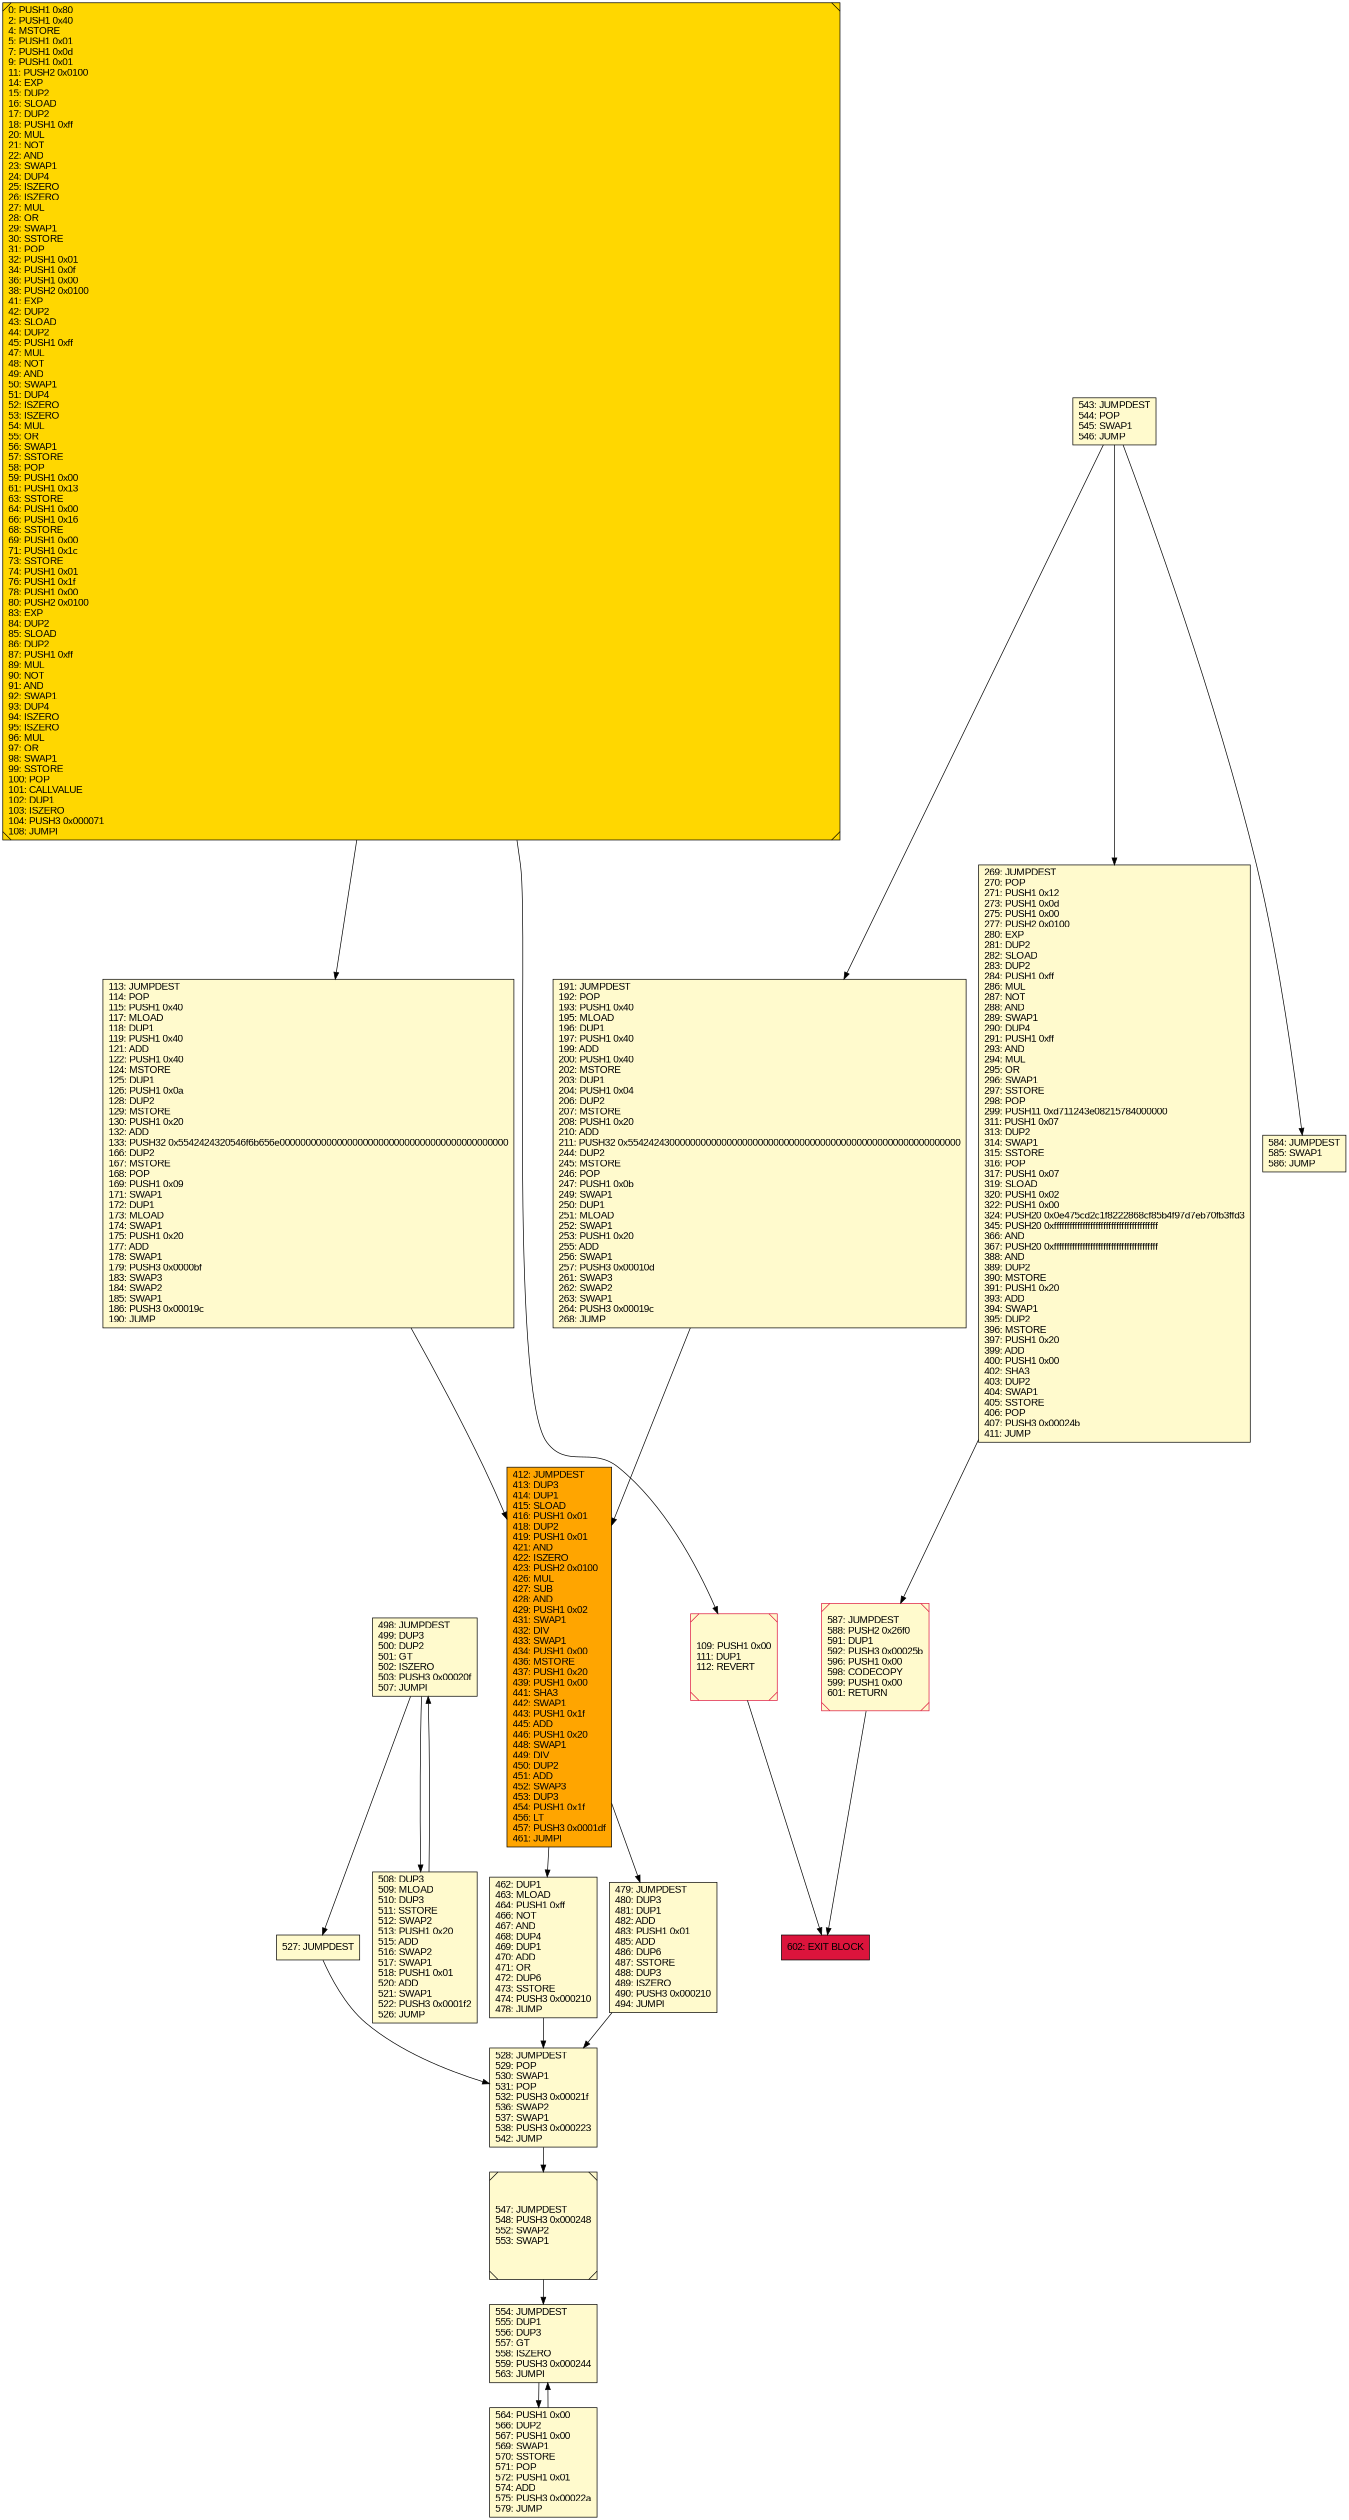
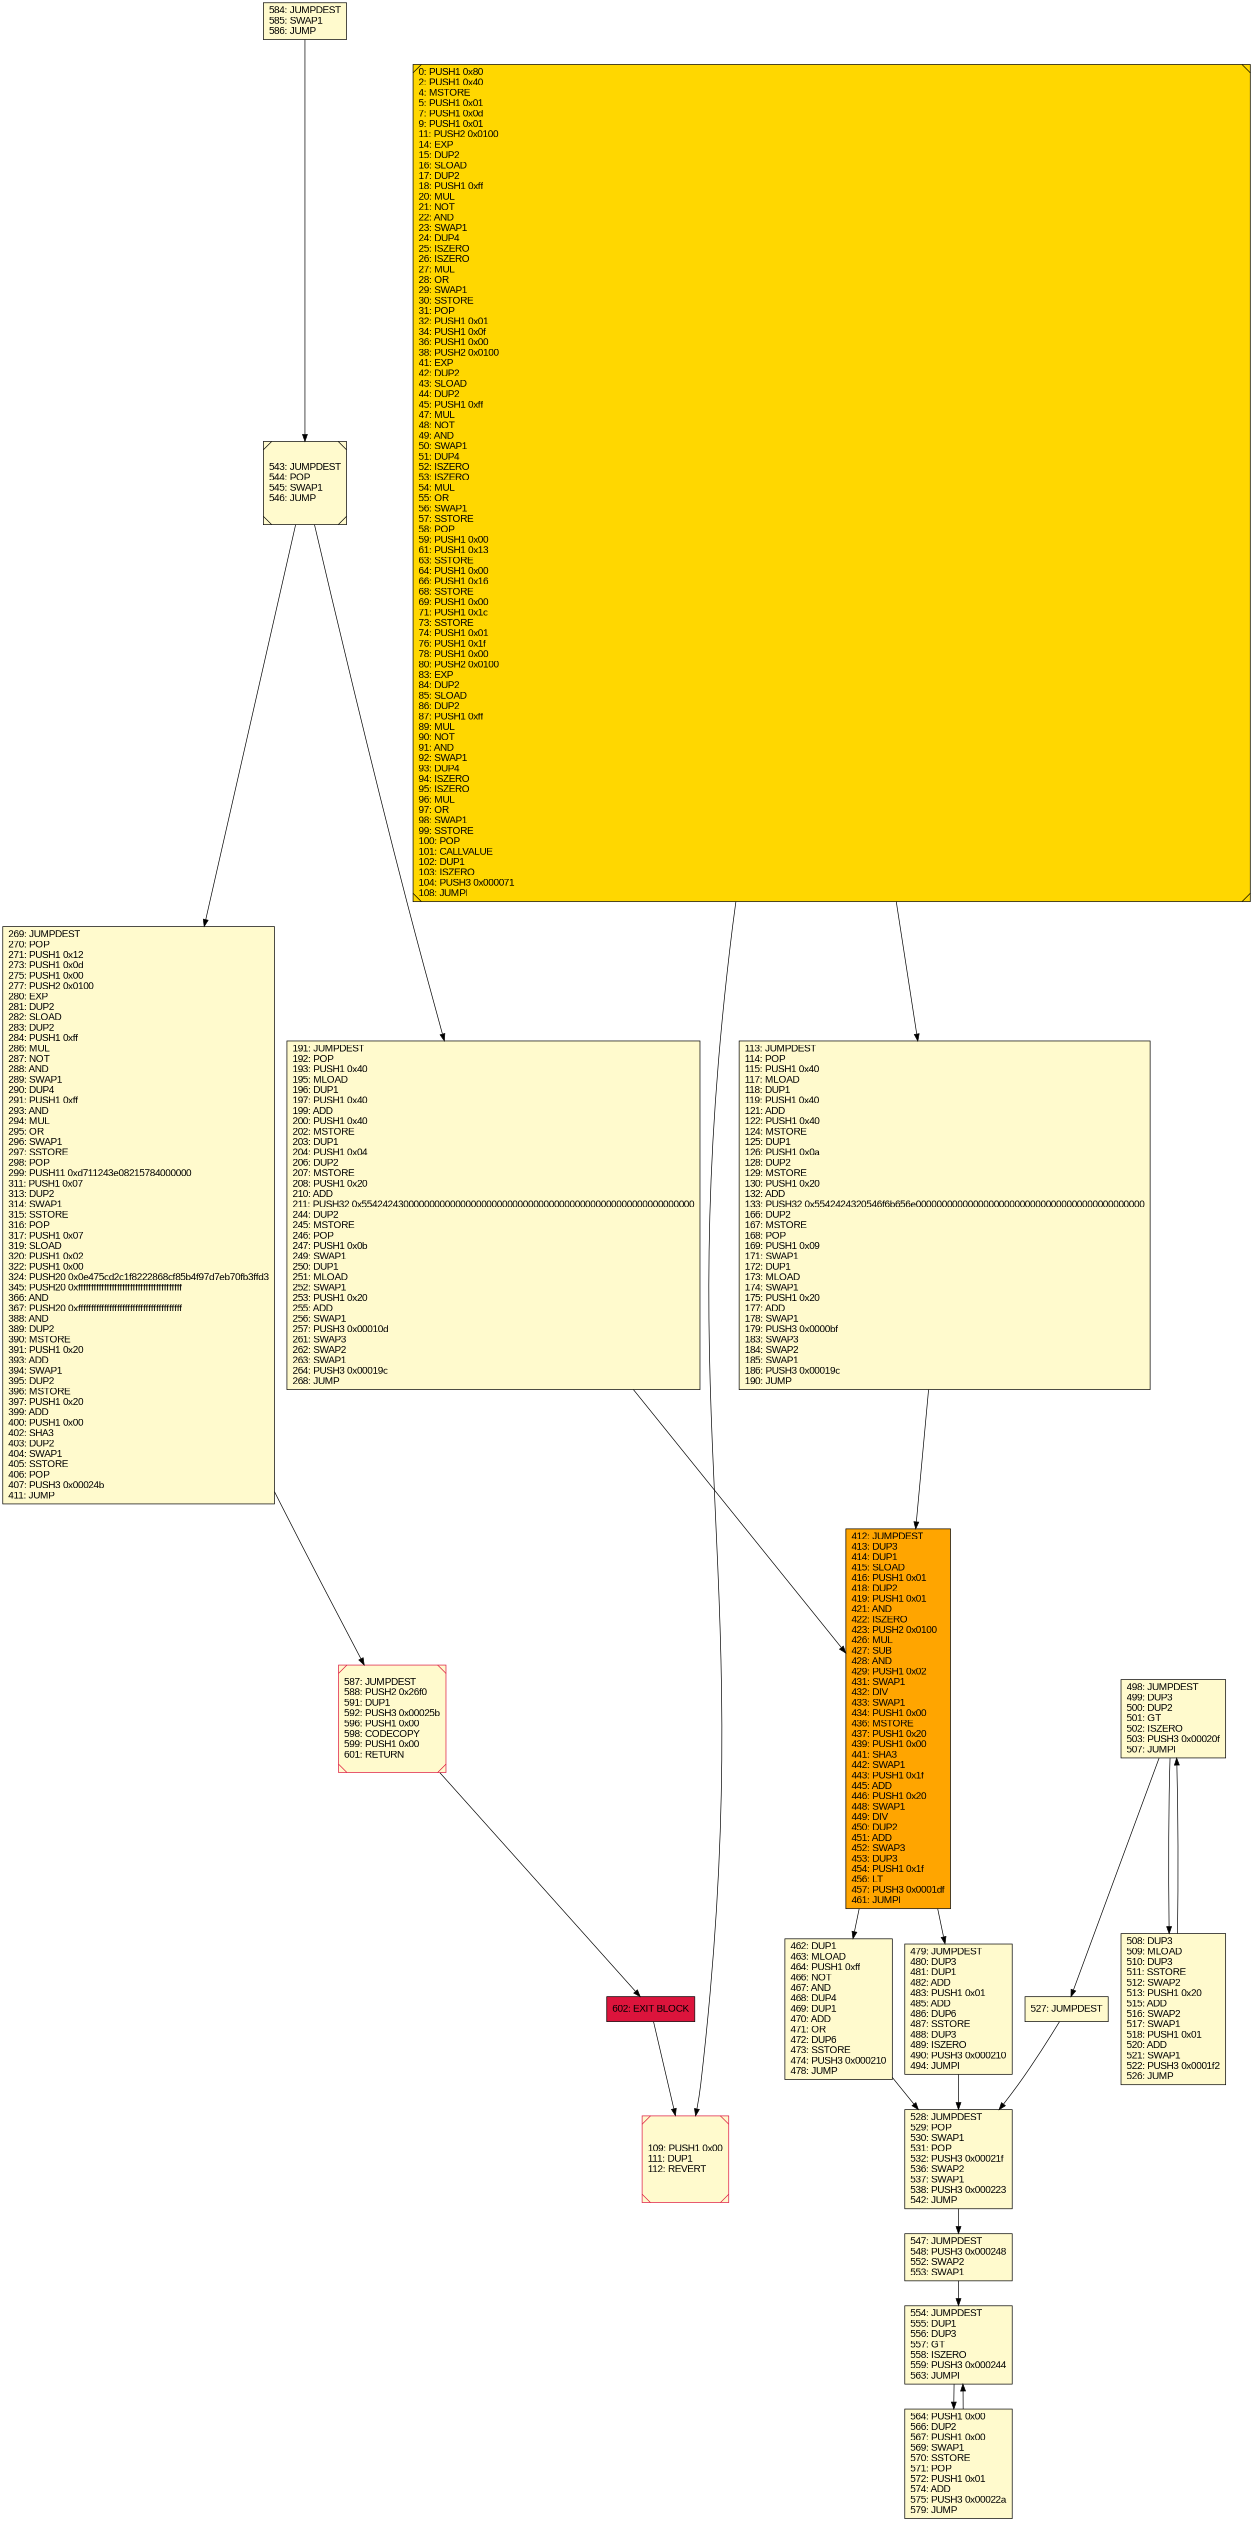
node "543: JUMPDEST 544: POP 545: SWAP1 546: JUMP": shape box -> Msquare
edge "543: JUMPDEST 544: POP 545: SWAP1 546: JUMP" -> "584: JUMPDEST 585: SWAP1 586: JUMP": reversed
edge "109: PUSH1 0x00 111: DUP1 112: REVERT" -> "602: EXIT BLOCK": reversed
node "547: JUMPDEST 548: PUSH3 0x000248 552: SWAP2 553: SWAP1": shape Msquare -> box
